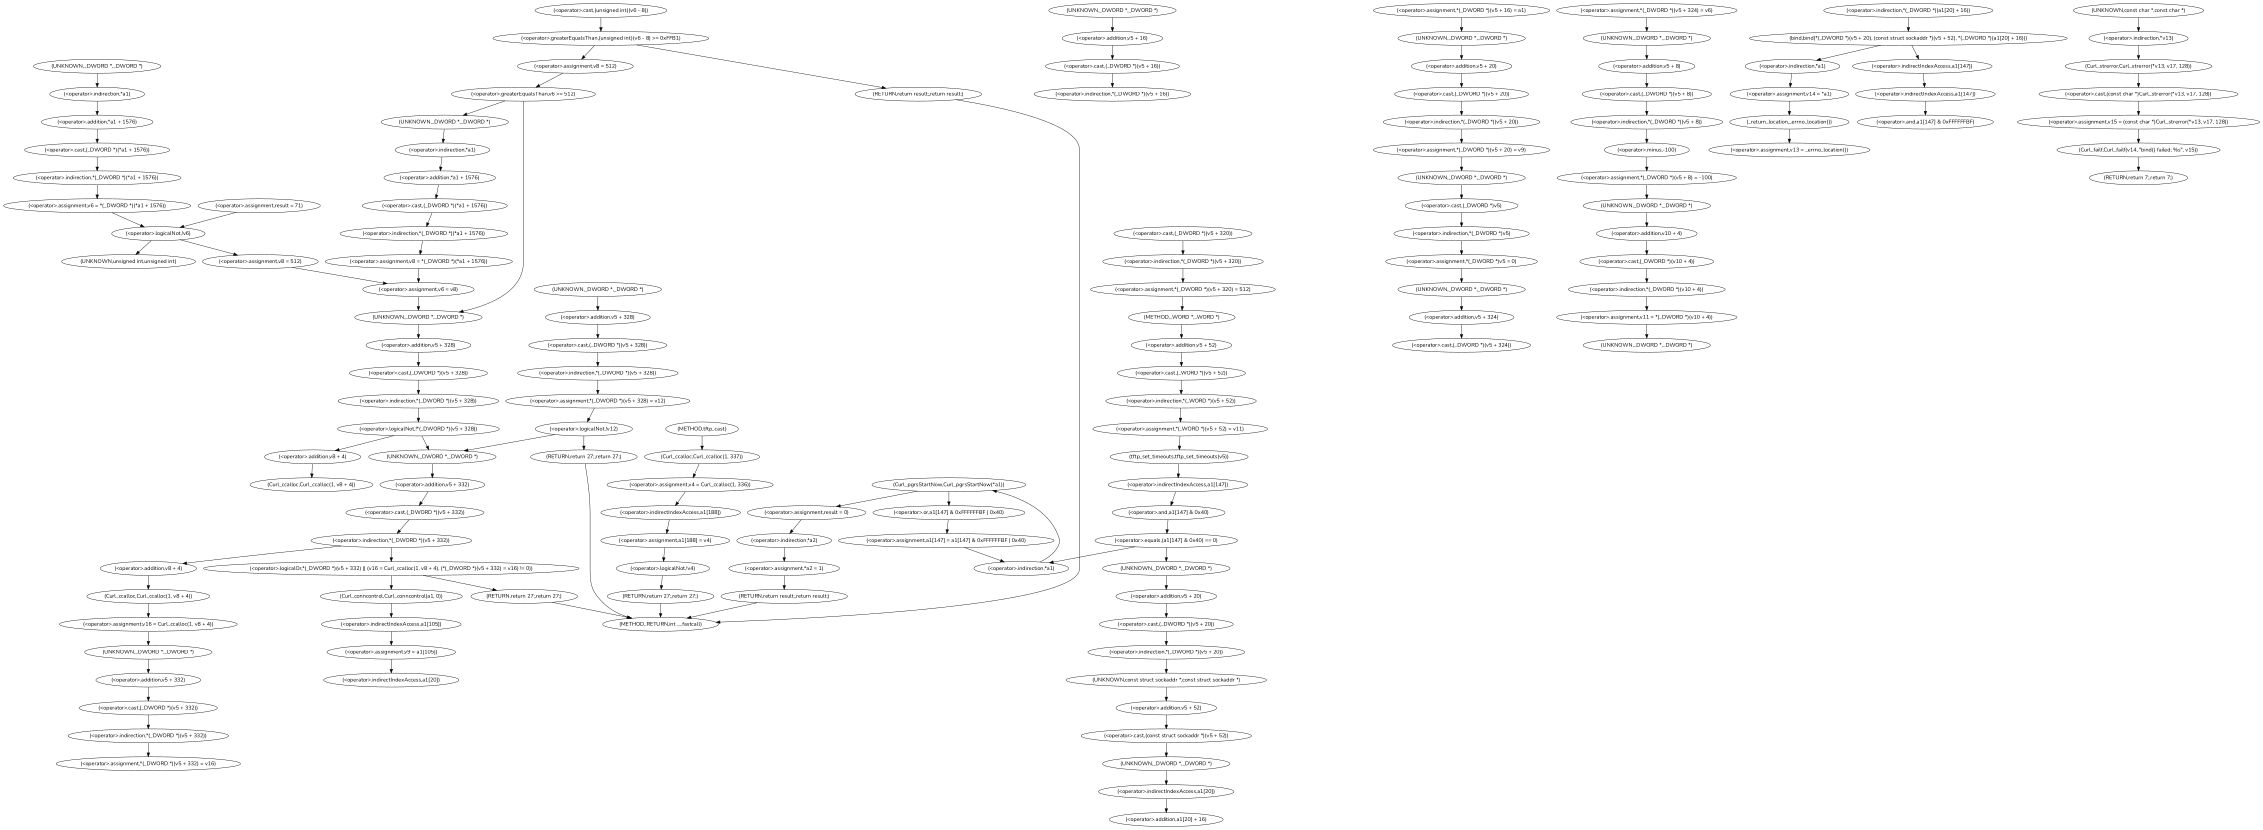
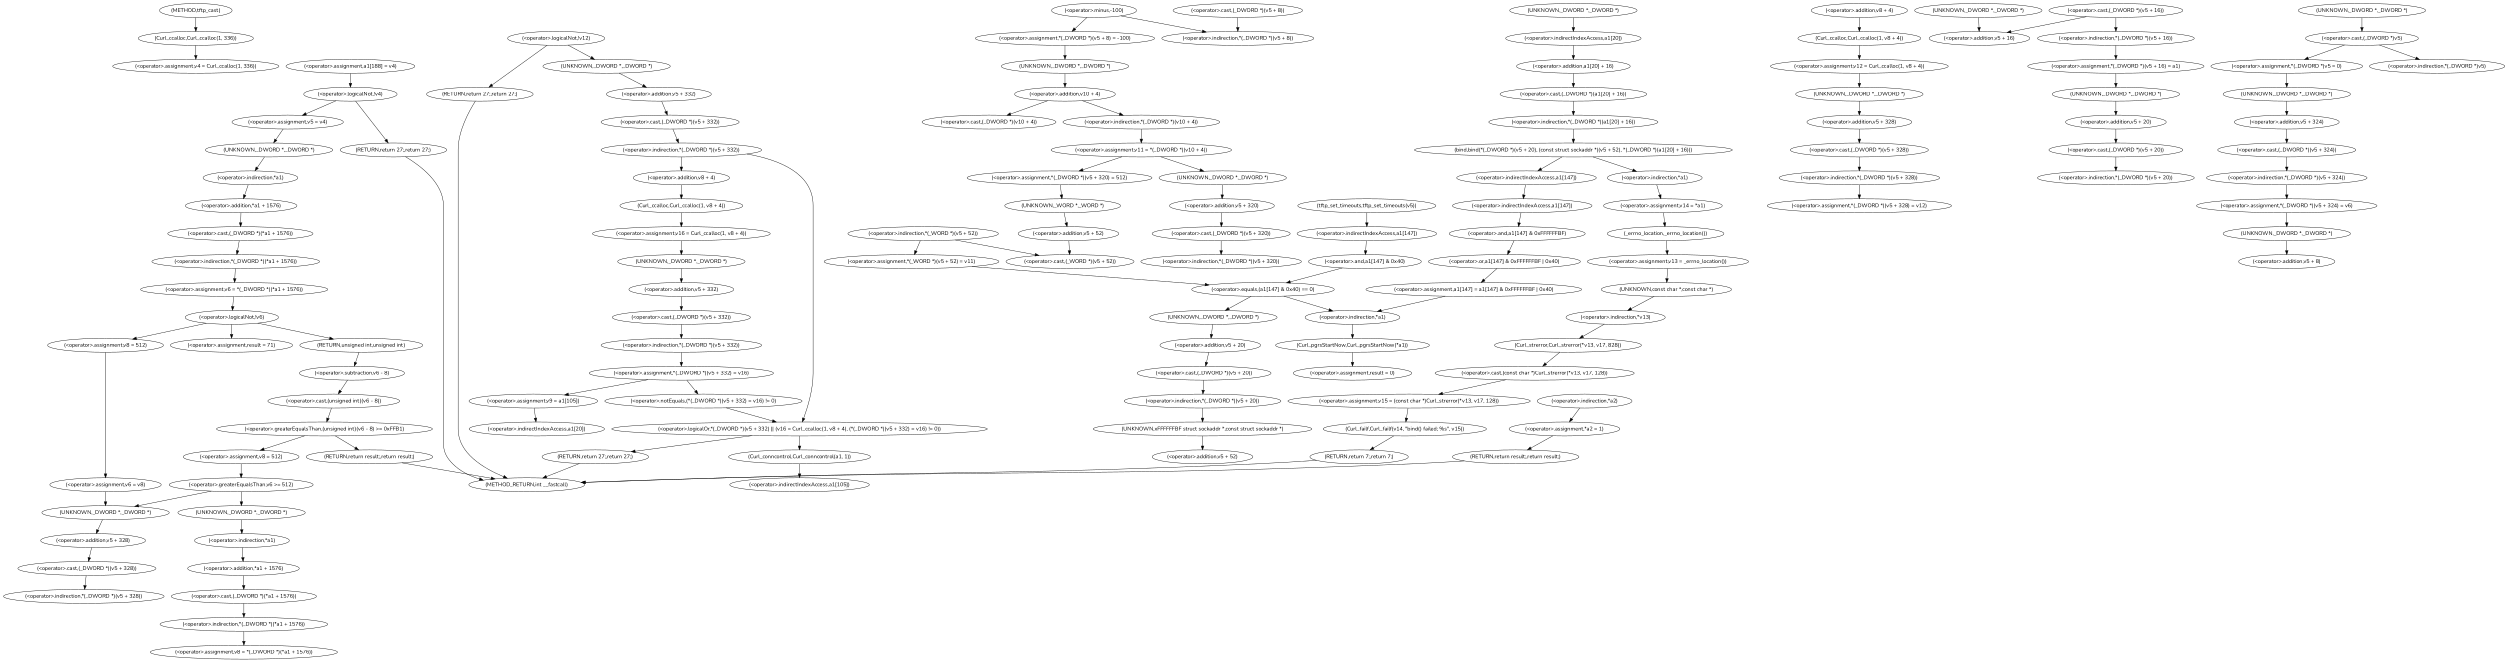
edge "(<operator>.addition,v5 + 16)" -> "(<operator>.cast,(_DWORD *)(v5 + 16))": reversed
edge "(<operator>.indirection,*(_DWORD *)(v5 + 16))" -> "(<operator>.assignment,*(_DWORD *)(v5 + 16) = a1)": added
node "(<operator>.assignment,v12 = Curl_ccalloc(1, v8 + 4))": added
node "(Curl_strerror,Curl_strerror(*v13, v17, 128))": label "(Curl_strerror,Curl_strerror(*v13, v17, 128))" -> "(Curl_strerror,Curl_strerror(*v13, v17, 828))"
edge "(<operator>.addition,v5 + 8)" -> "(<operator>.cast,(_DWORD *)(v5 + 8))": removed
node "(<operator>.cast,(_DWORD *)(a1[20] + 16))": added
node "(<operator>.assignment,v5 = v4)": added
node "(_return_location,_errno_location())": label "(_return_location,_errno_location())" -> "(_errno_location,_errno_location())"
edge "(<operator>.indirection,*(_DWORD *)(v5 + 8))" -> "(<operator>.minus,-100)": reversed
node "(<operator>.assignment,*(_DWORD *)(v5 + 20) = v9)": removed
node "(<operator>.indirection,*(_DWORD *)(v5 + 324))": added
node "(<operator>.addition,v5 + 320)": added
edge "(<operator>.assignment,result = 71)" -> "(<operator>.logicalNot,!v6)": reversed
edge "(<operator>.indirection,*(_DWORD *)v5)" -> "(<operator>.assignment,*(_DWORD *)v5 = 0)": now "(<operator>.cast,(_DWORD *)v5)" -> "(<operator>.assignment,*(_DWORD *)v5 = 0)"
node "(UNKNOWN,unsigned int,unsigned int)": label "(UNKNOWN,unsigned int,unsigned int)" -> "(RETURN,unsigned int,unsigned int)"
edge "(<operator>.assignment,v8 = *(_DWORD *)(*a1 + 1576))" -> "(<operator>.assignment,v6 = v8)": removed
edge "(<operator>.indirection,*(_DWORD *)(v5 + 320))" -> "(<operator>.assignment,*(_DWORD *)(v5 + 320) = 512)": now "(<operator>.assignment,v11 = *(_DWORD *)(v10 + 4))" -> "(<operator>.assignment,*(_DWORD *)(v5 + 320) = 512)"
edge "(<operator>.cast,(_DWORD *)(v10 + 4))" -> "(<operator>.indirection,*(_DWORD *)(v10 + 4))": now "(<operator>.addition,v10 + 4)" -> "(<operator>.indirection,*(_DWORD *)(v10 + 4))"
edge "(<operator>.assignment,v13 = _errno_location())" -> "(UNKNOWN,const char *,const char *)": added
node "(METHOD,_WORD *,_WORD *)": label "(METHOD,_WORD *,_WORD *)" -> "(UNKNOWN,_WORD *,_WORD *)"
node "(<operator>.subtraction,v6 - 8)": added
edge "(<operator>.cast,(_WORD *)(v5 + 52))" -> "(<operator>.indirection,*(_WORD *)(v5 + 52))": reversed
node "(<operator>.notEquals,(*(_DWORD *)(v5 + 332) = v16) != 0)": added
edge "(<operator>.assignment,*(_DWORD *)(v5 + 328) = v12)" -> "(<operator>.logicalNot,!v12)": removed
node "(<operator>.logicalNot,!*(_DWORD *)(v5 + 328))": removed
edge "(<operator>.assignment,*(_WORD *)(v5 + 52) = v11)" -> "(tftp_set_timeouts,tftp_set_timeouts(v5))": now "(<operator>.assignment,*(_WORD *)(v5 + 52) = v11)" -> "(<operator>.equals,(a1[147] & 0x40) == 0)"
node "(Curl_ccalloc,Curl_ccalloc(1, 337))": label "(Curl_ccalloc,Curl_ccalloc(1, 337))" -> "(Curl_ccalloc,Curl_ccalloc(1, 336))"
edge "(RETURN,return 7;,return 7;)" -> "(METHOD_RETURN,int __fastcall)": added
edge "(Curl_pgrsStartNow,Curl_pgrsStartNow(*a1))" -> "(<operator>.or,a1[147] & 0xFFFFFFBF | 0x40)": now "(<operator>.and,a1[147] & 0xFFFFFFBF)" -> "(<operator>.or,a1[147] & 0xFFFFFFBF | 0x40)"
node "(<operator>.indirectIndexAccess,a1[188])": removed
edge "(<operator>.assignment,result = 0)" -> "(<operator>.indirection,*a2)": removed
node "(Curl_conncontrol,Curl_conncontrol(a1, 0))": label "(Curl_conncontrol,Curl_conncontrol(a1, 0))" -> "(Curl_conncontrol,Curl_conncontrol(a1, 1))"
edge "(<operator>.indirectIndexAccess,a1[105])" -> "(<operator>.assignment,v9 = a1[105])": now "(<operator>.assignment,*(_DWORD *)(v5 + 332) = v16)" -> "(<operator>.assignment,v9 = a1[105])"
node "(UNKNOWN,const struct sockaddr *,const struct sockaddr *)": label "(UNKNOWN,const struct sockaddr *,const struct sockaddr *)" -> "(UNKNOWN,xFFFFFFBF struct sockaddr *,const struct sockaddr *)"
node "(<operator>.cast,(const struct sockaddr *)(v5 + 52))": removed
